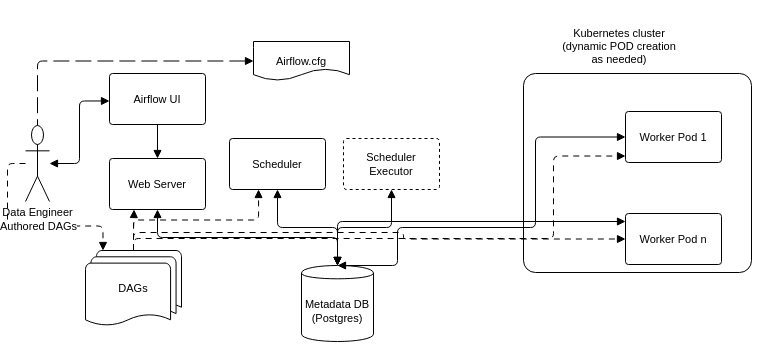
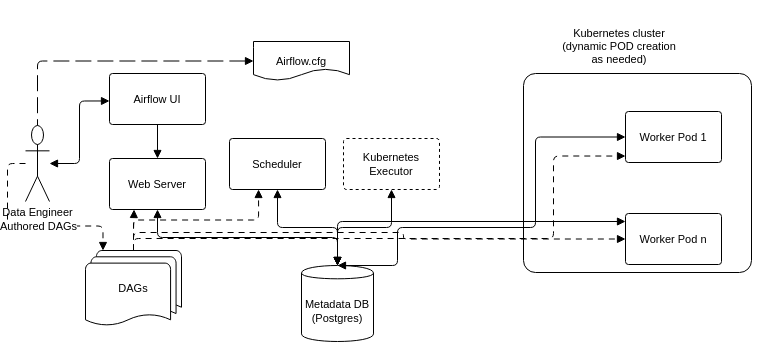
node "Scheduler Executor": label "Scheduler Executor" -> "Kubernetes Executor"
